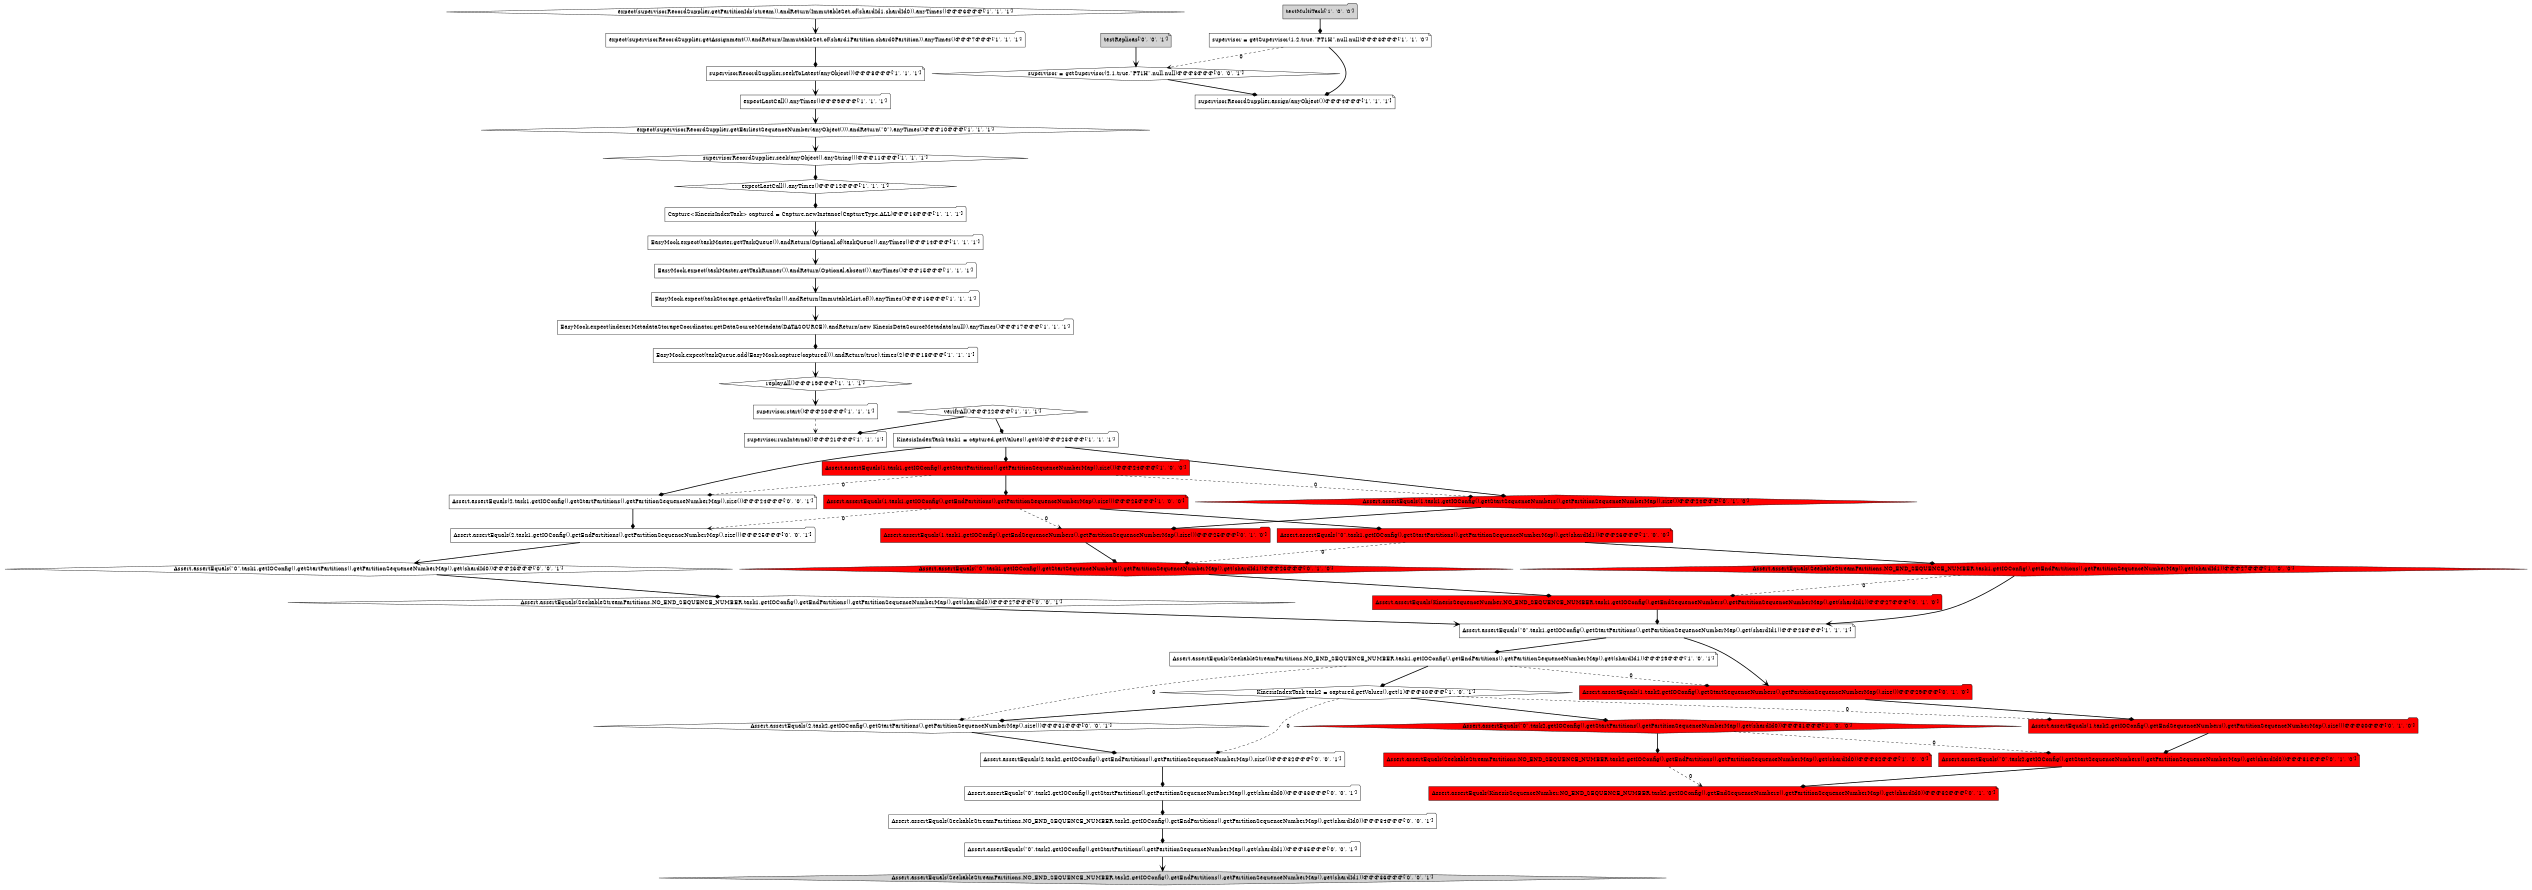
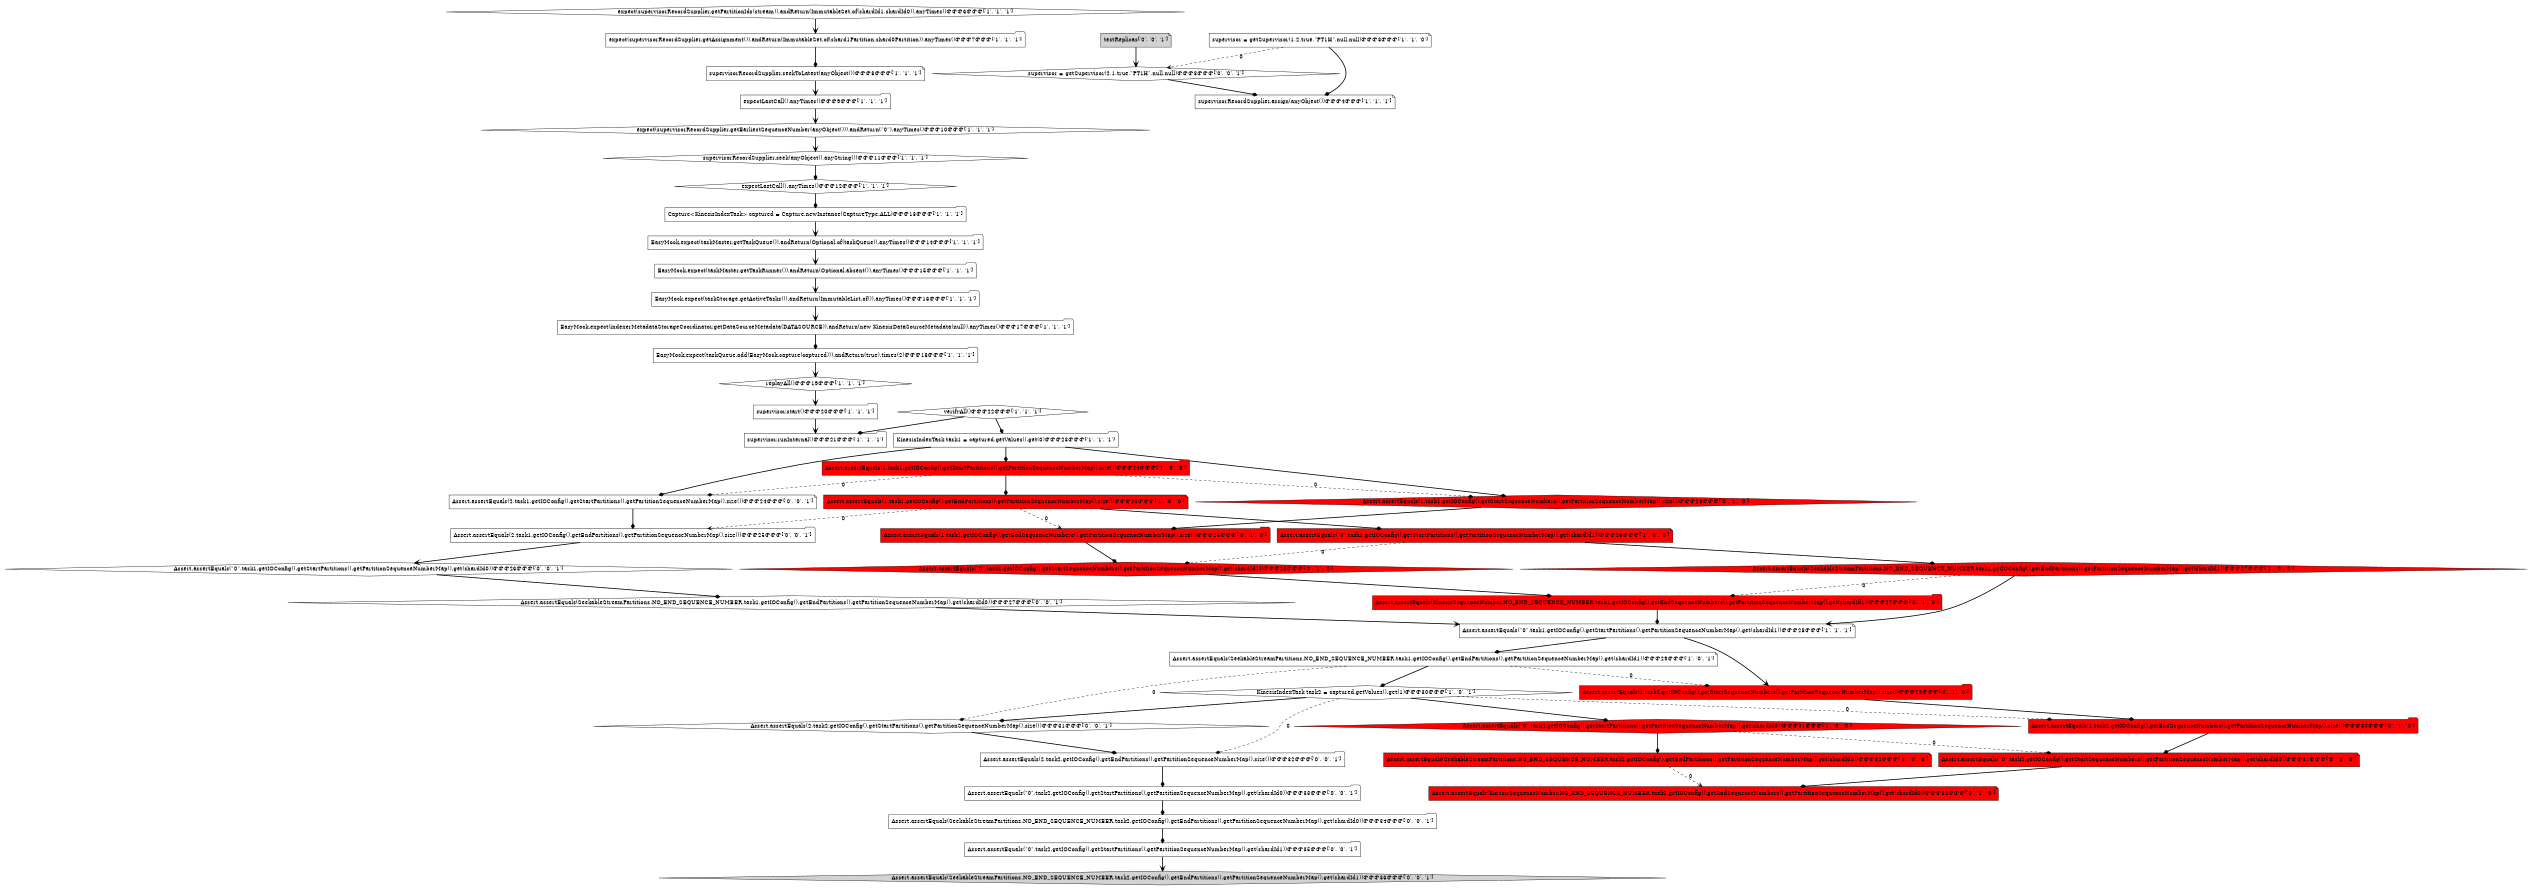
node "testMultiTask['1', '0', '0']": removed
edge "supervisor.start()@@@20@@@['1', '1', '1']" -> "supervisor.runInternal()@@@21@@@['1', '1', '1']": style dashed -> bold
